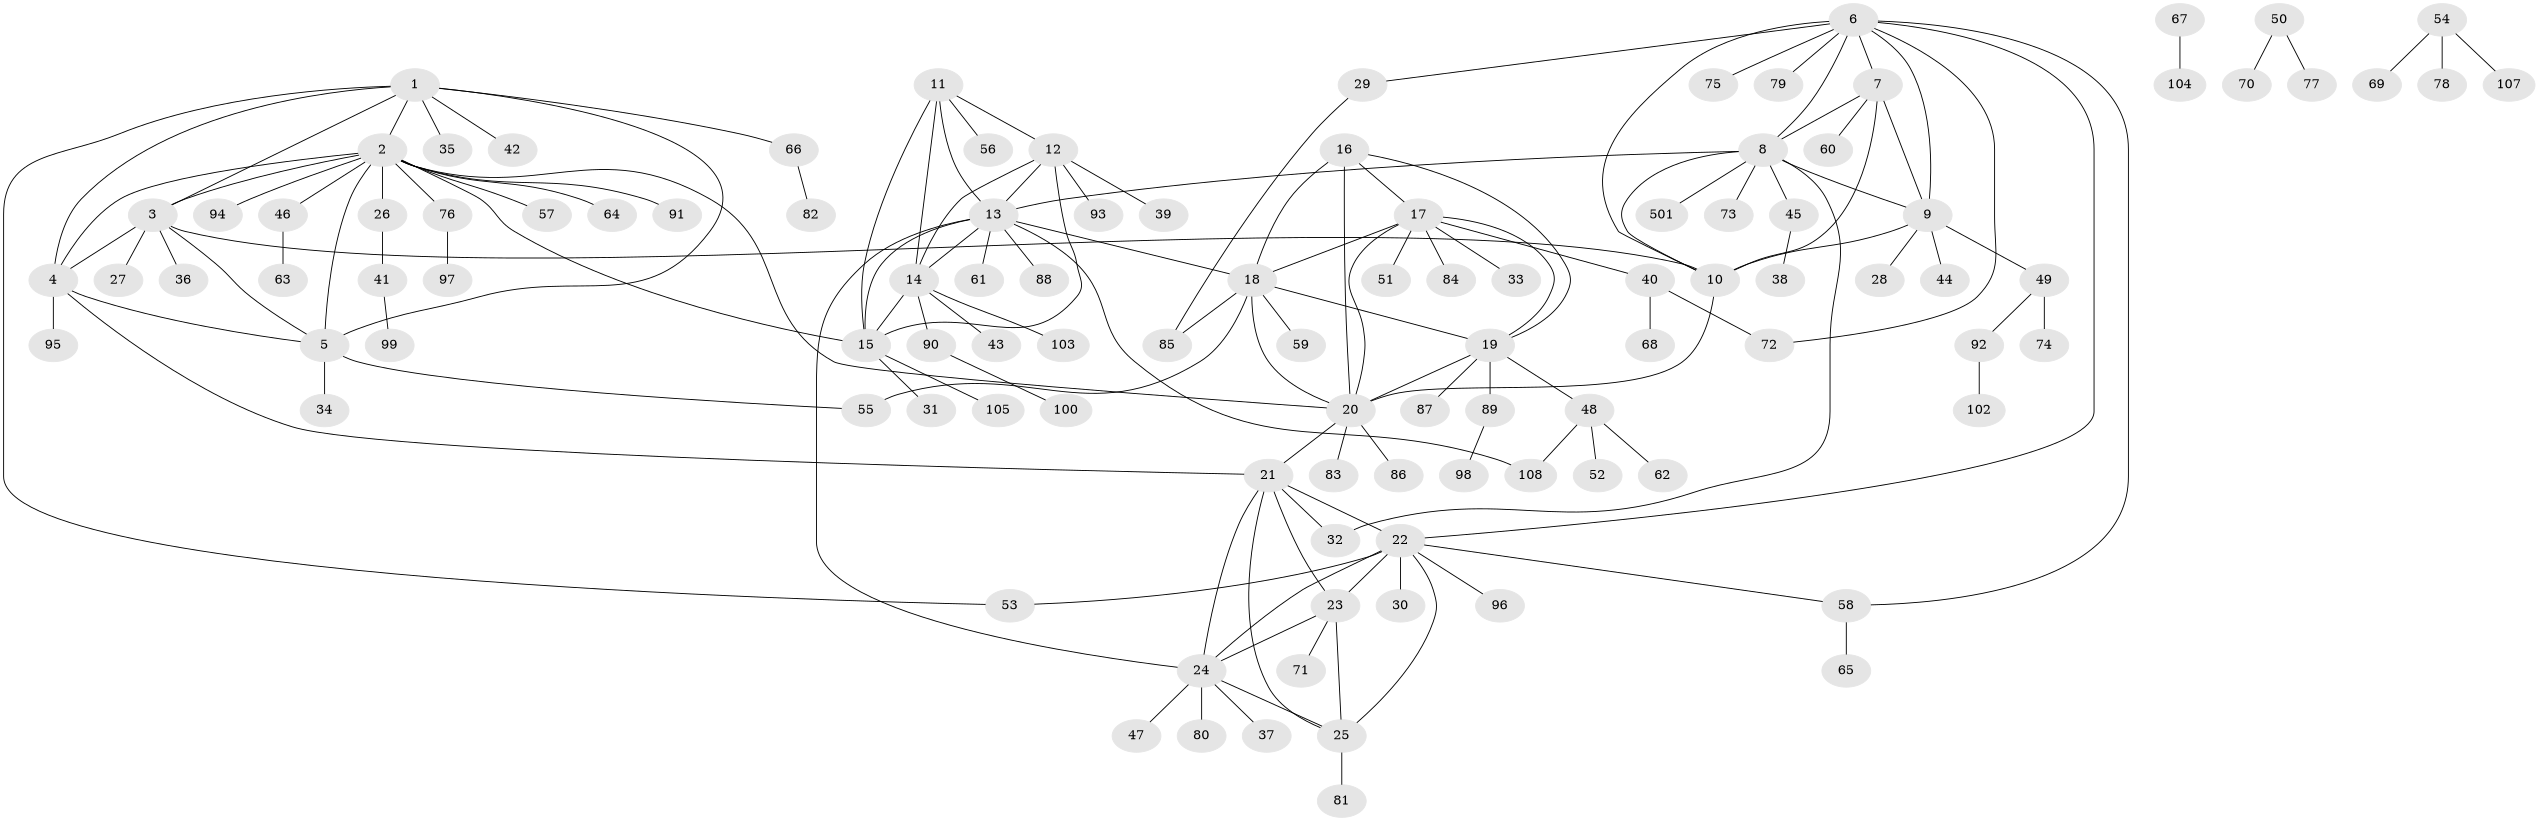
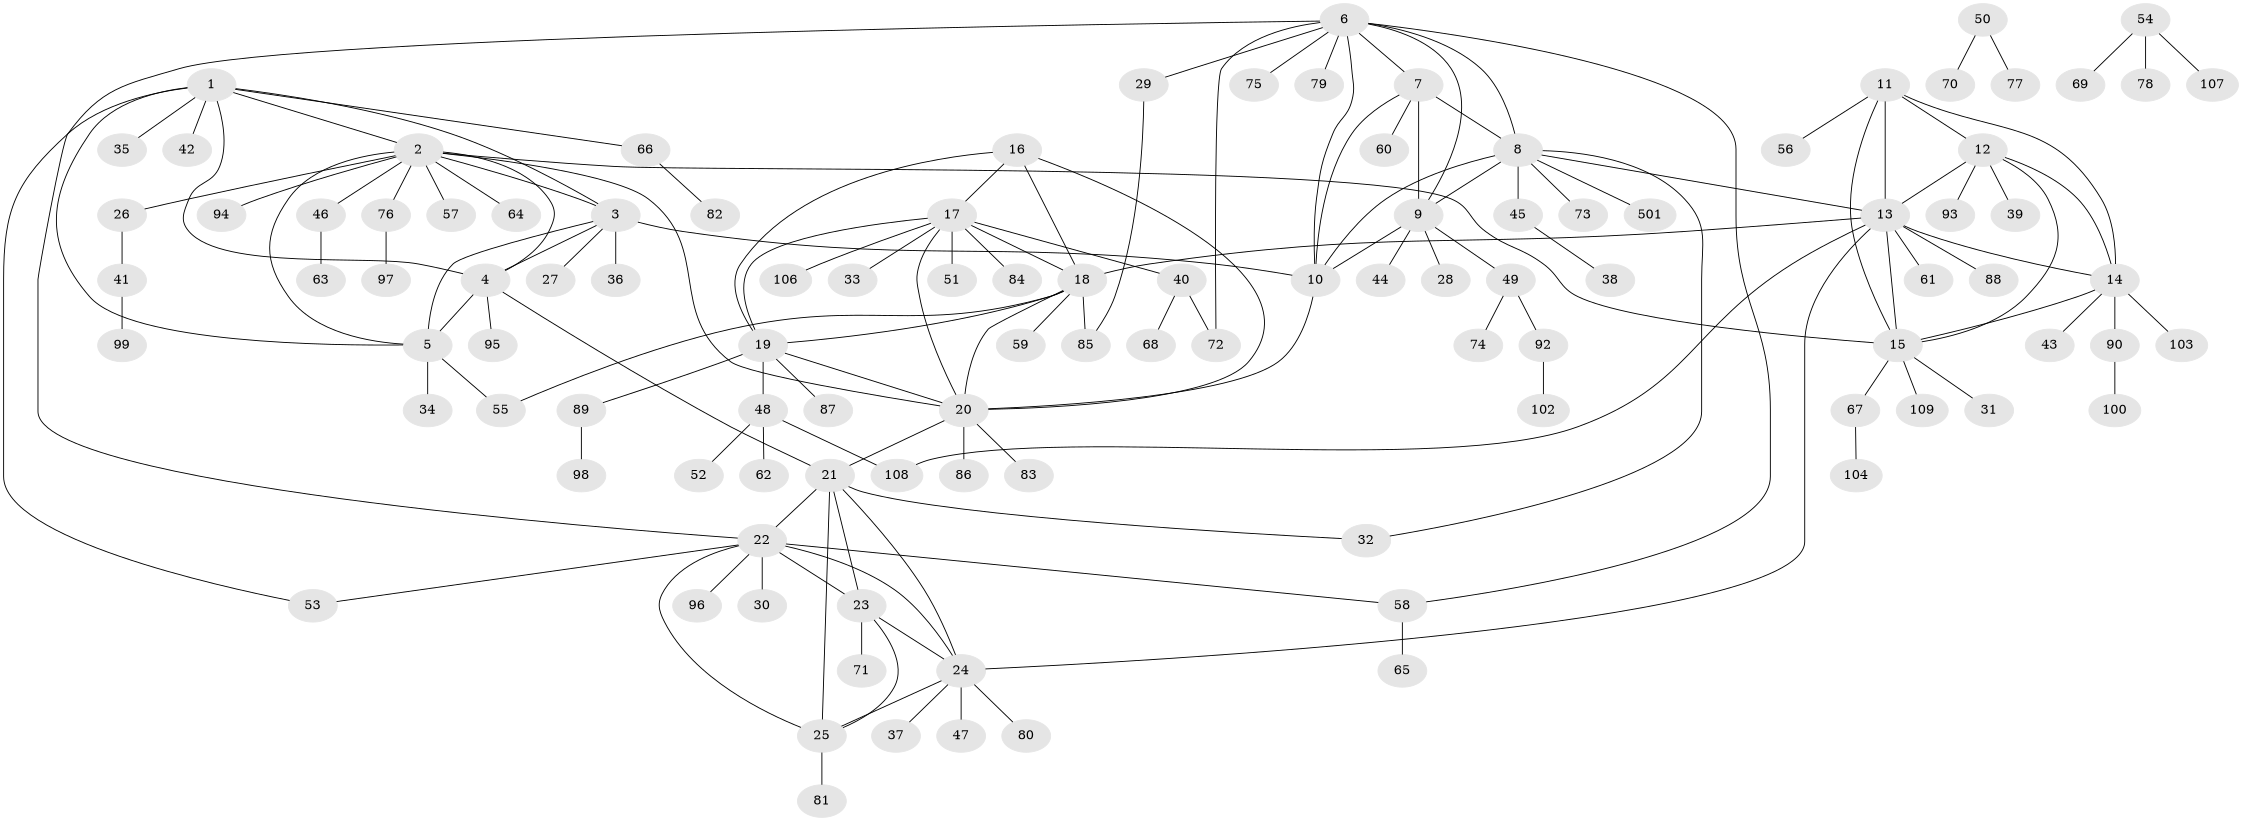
node "91": removed
node "106": added
edge "15" -- "67": added
node "105": label "105" -> "109"
